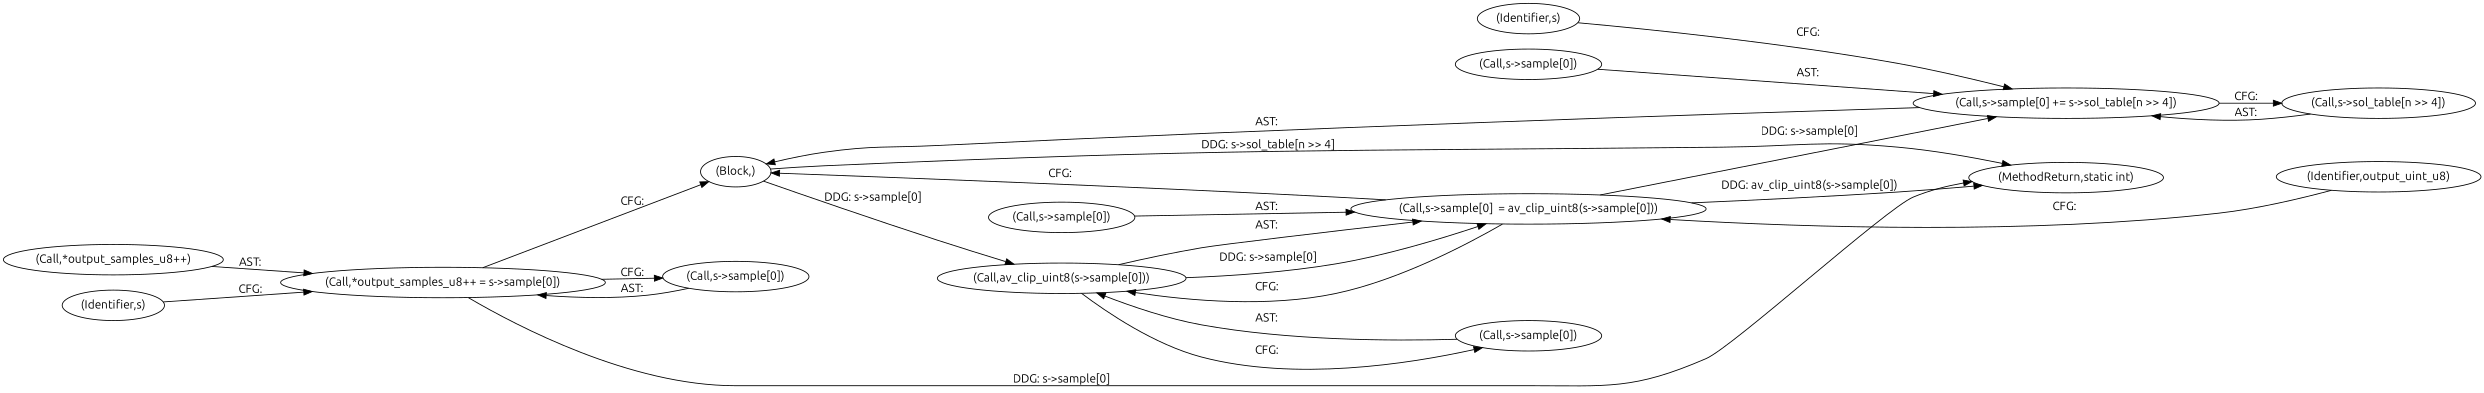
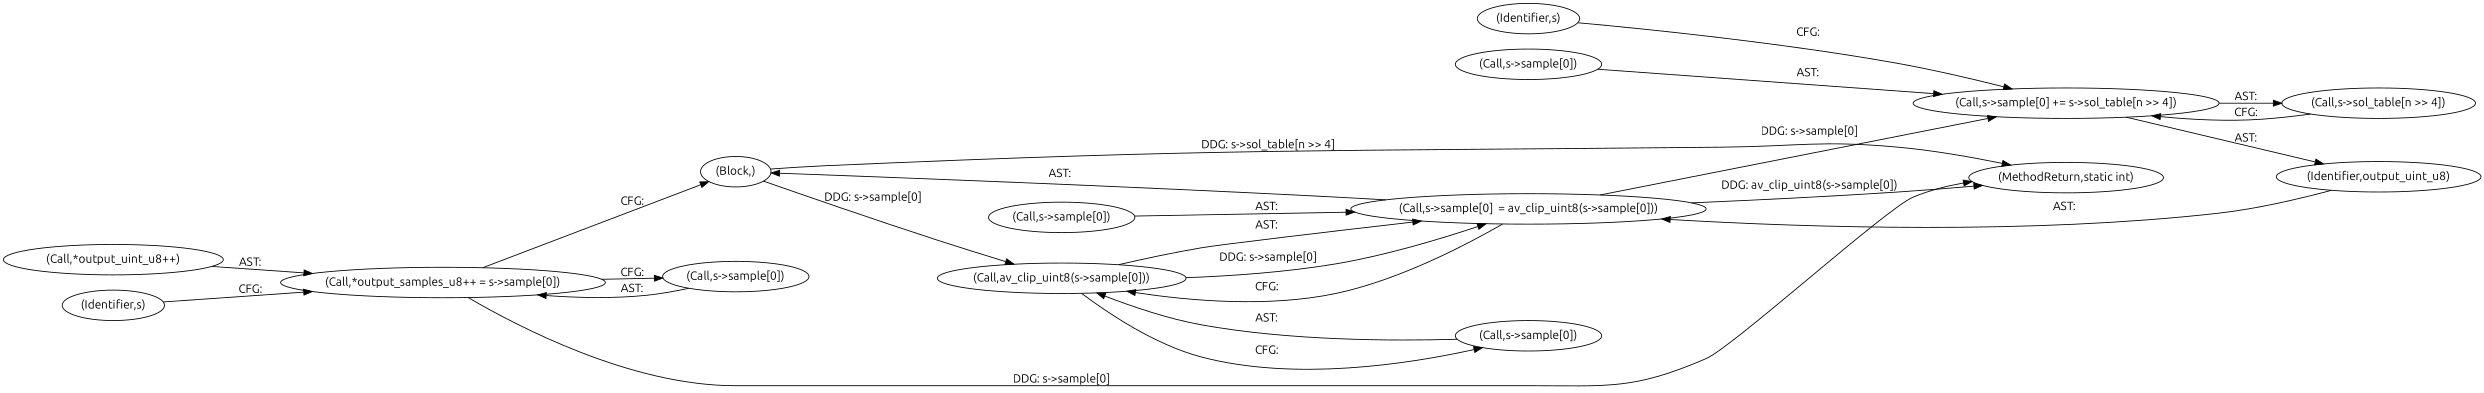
edge "(Call,s->sample[0] += s->sol_table[n >> 4])" -> "(Call,s->sol_table[n >> 4])": label "CFG: " -> "AST: "
edge "(Call,s->sol_table[n >> 4])" -> "(Call,s->sample[0] += s->sol_table[n >> 4])": label "AST: " -> "CFG: "
edge "(Call,s->sample[0] += s->sol_table[n >> 4])" -> "(Block,)": now "(Call,s->sample[0] += s->sol_table[n >> 4])" -> "(Identifier,output_uint_u8)"
edge "(Call,s->sample[0]  = av_clip_uint8(s->sample[0]))" -> "(Block,)": label "CFG: " -> "AST: "
edge "(Identifier,output_uint_u8)" -> "(Call,s->sample[0]  = av_clip_uint8(s->sample[0]))": label "CFG: " -> "AST: "
node "(Call,*output_samples_u8++)": label "(Call,*output_samples_u8++)" -> "(Call,*output_uint_u8++)"
